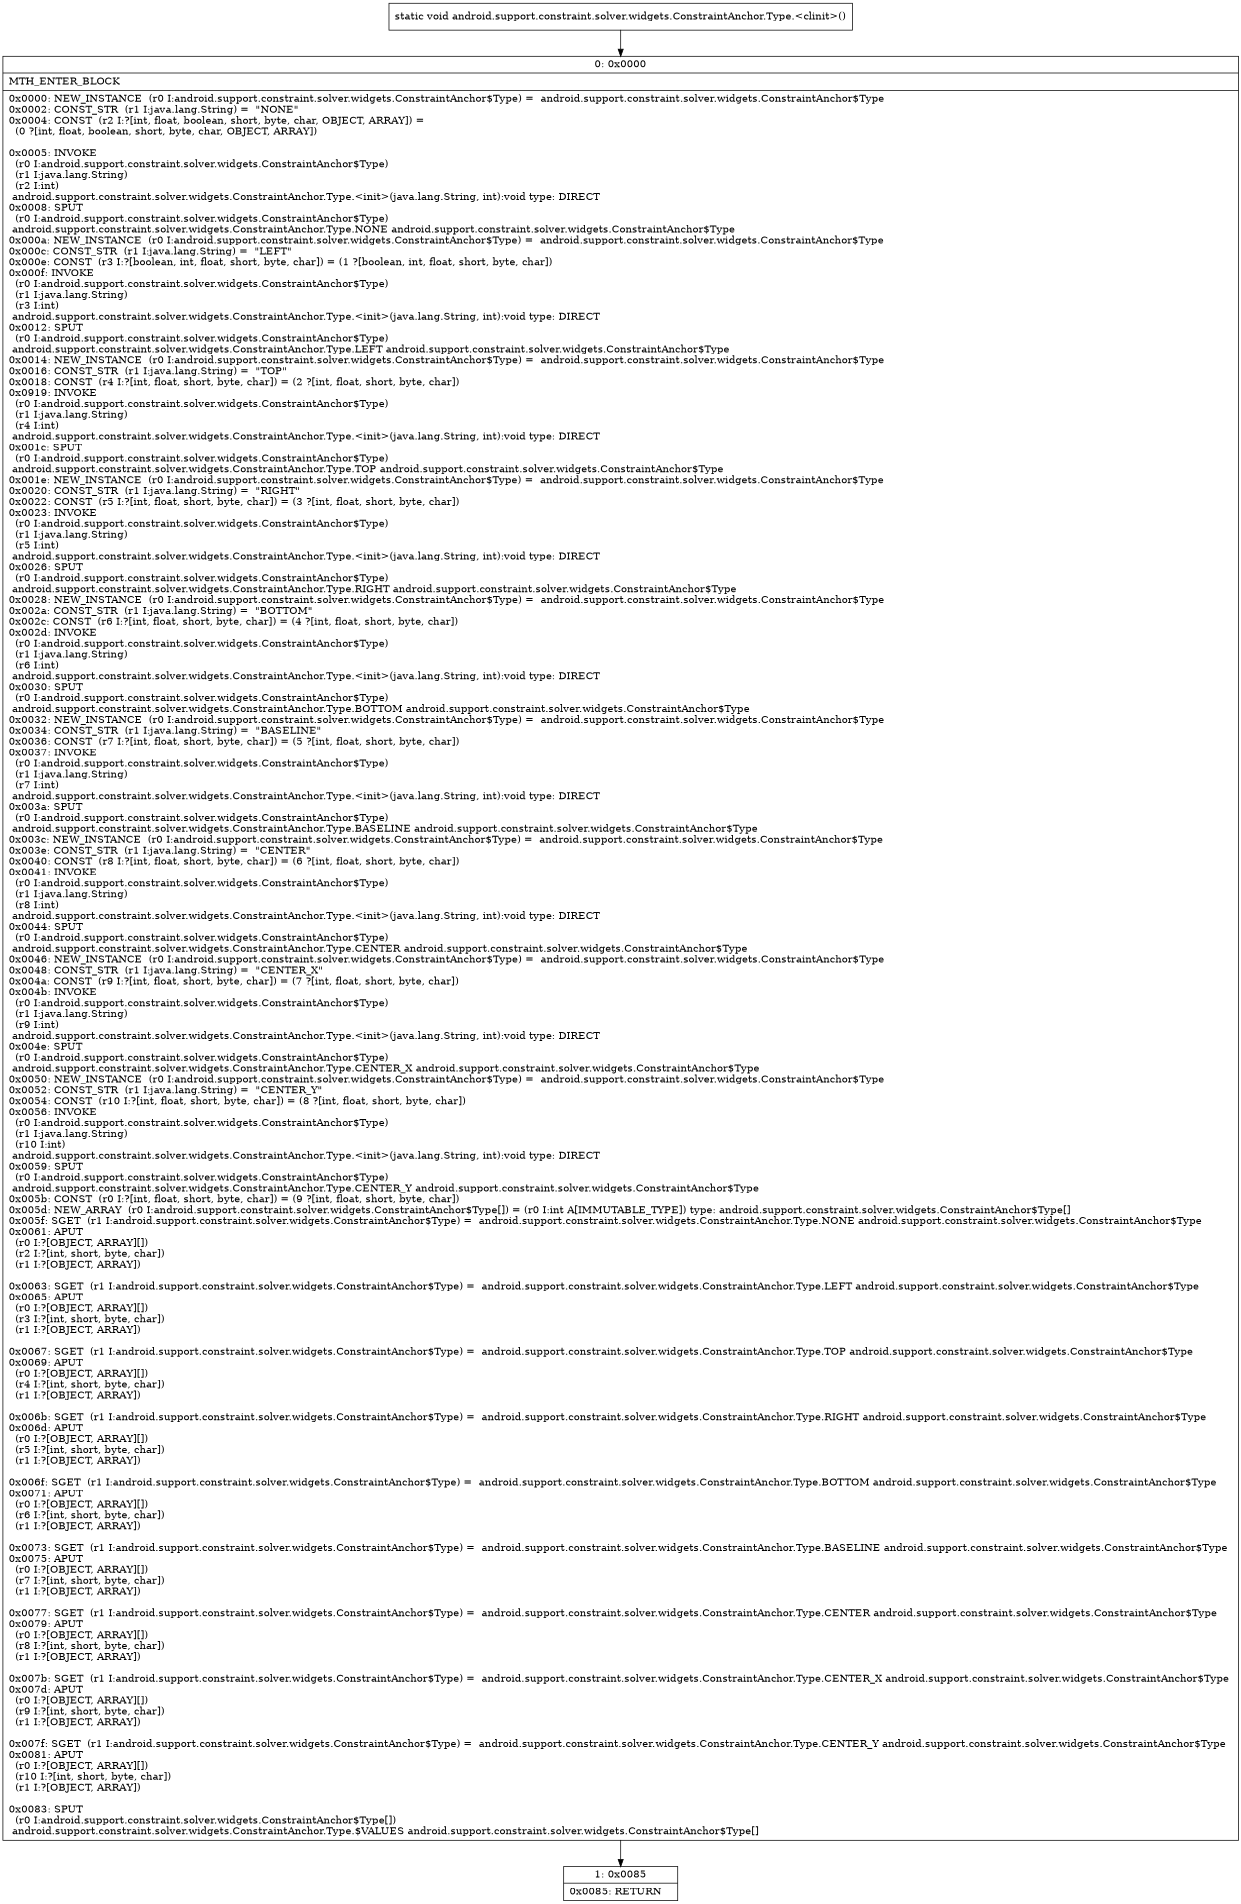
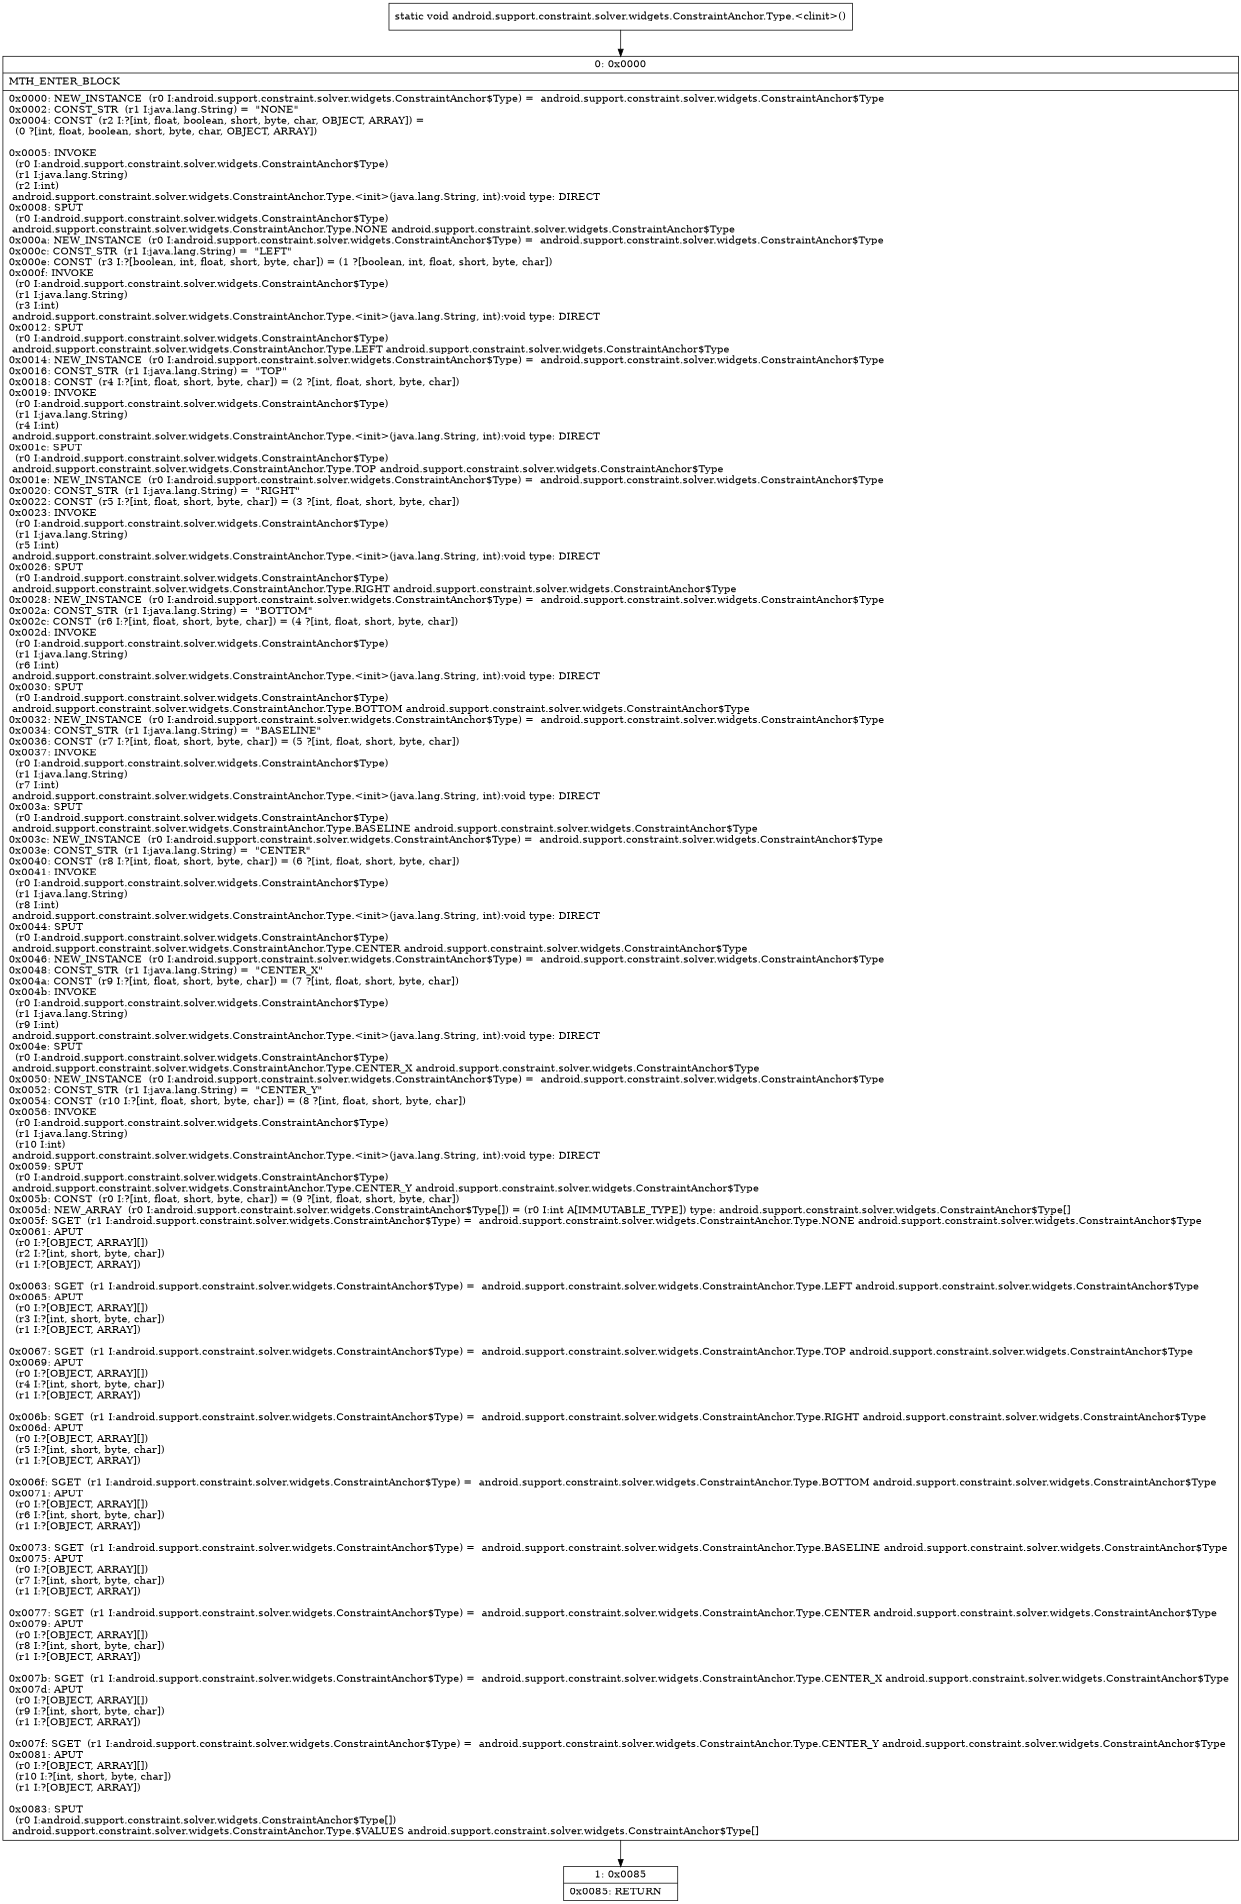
node "0: 0x0000": text "0x0919: INVOKE" -> "0x0019: INVOKE"
